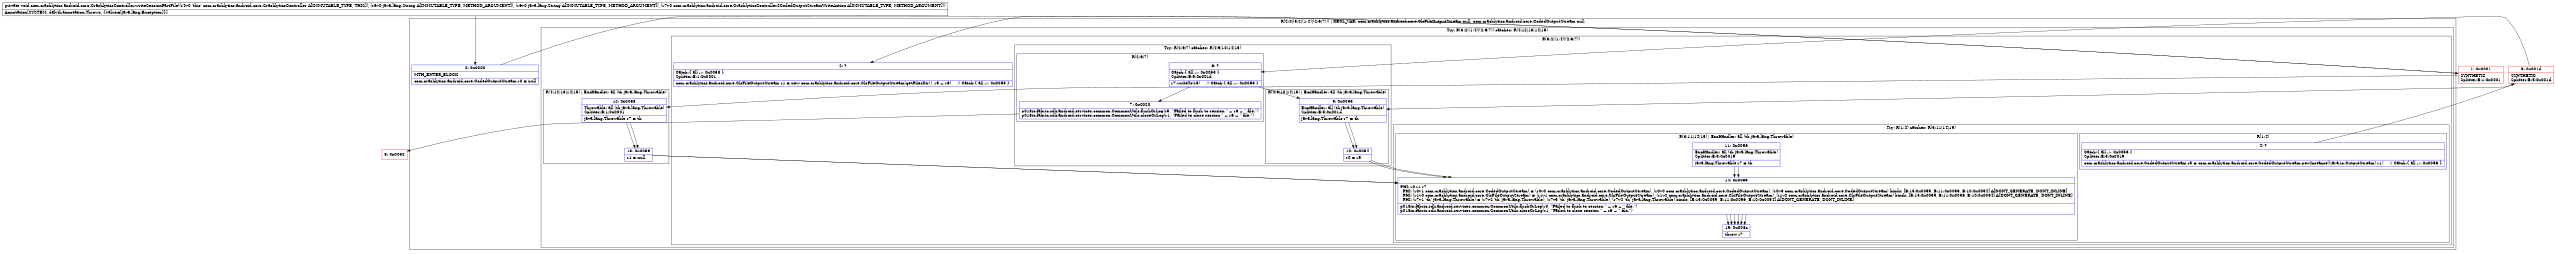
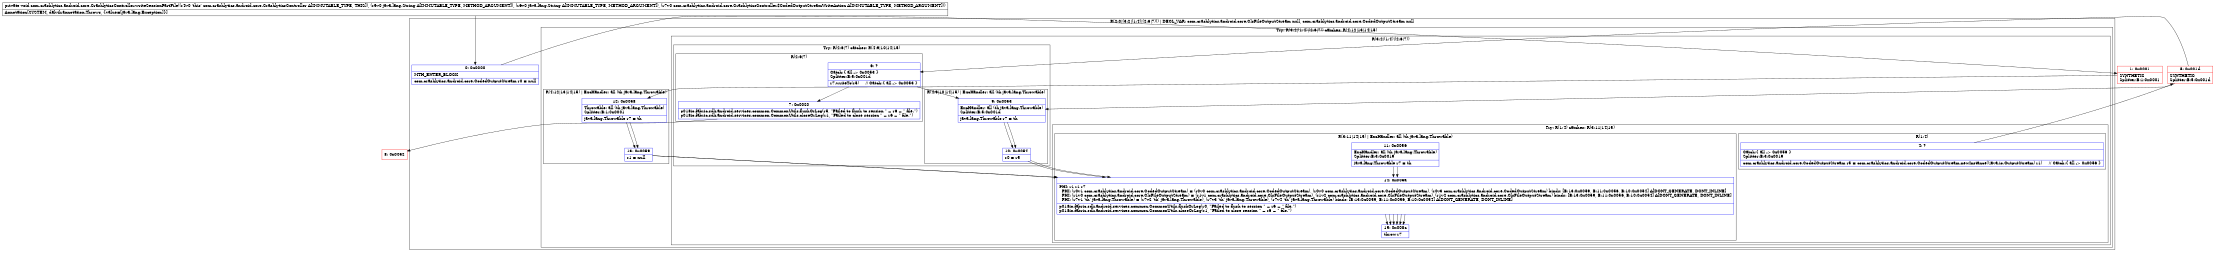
node "2: ?": removed
node "14: 0x005a": text "PHI: r0 r1 r7" -> "PHI: r1 r1 r7"
